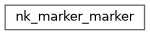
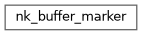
node "nk_marker_marker": label "nk_marker_marker" -> "nk_buffer_marker"
